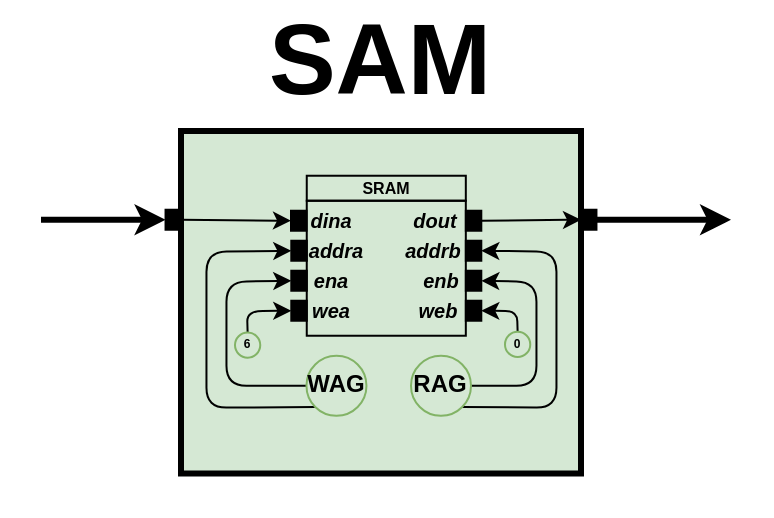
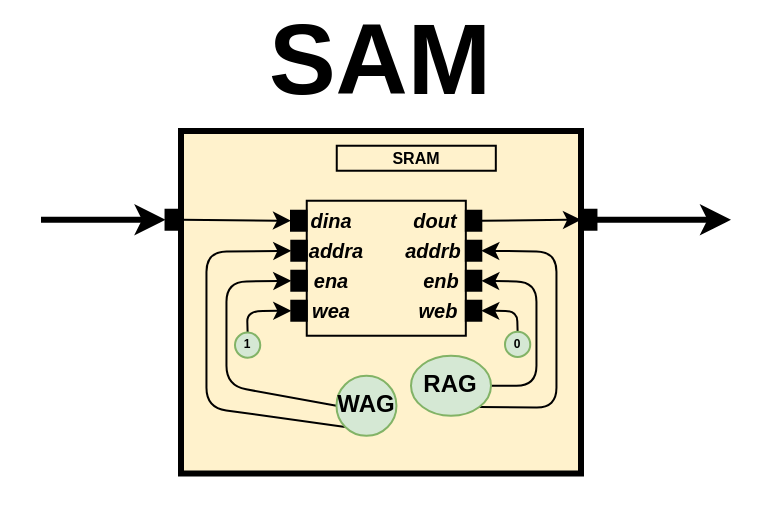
node "SRAM": moved (386, 188) -> (416, 158)
node "SAM": fillcolor #d5e8d4 -> #fff2cc
node "6": label "6" -> "1"
node "WAG": moved (336, 386) -> (366, 406)
node "RAG": size 60x60 -> 80x60
